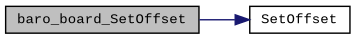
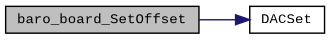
node "SetOffset": label "SetOffset" -> "DACSet"
